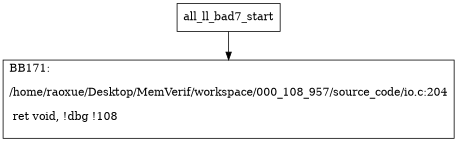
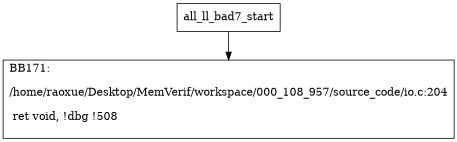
node "BB171:": text "ret void, !dbg !108" -> "ret void, !dbg !508"
